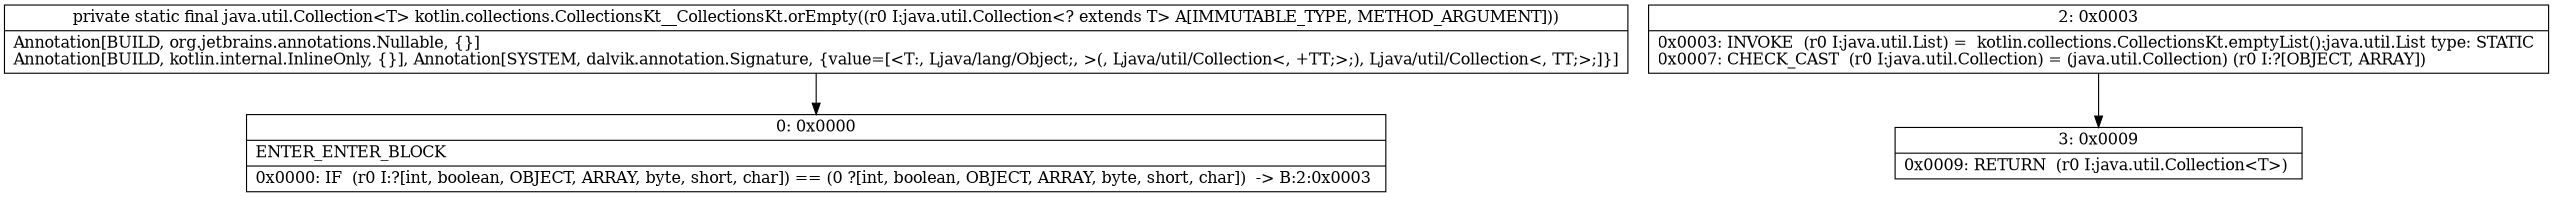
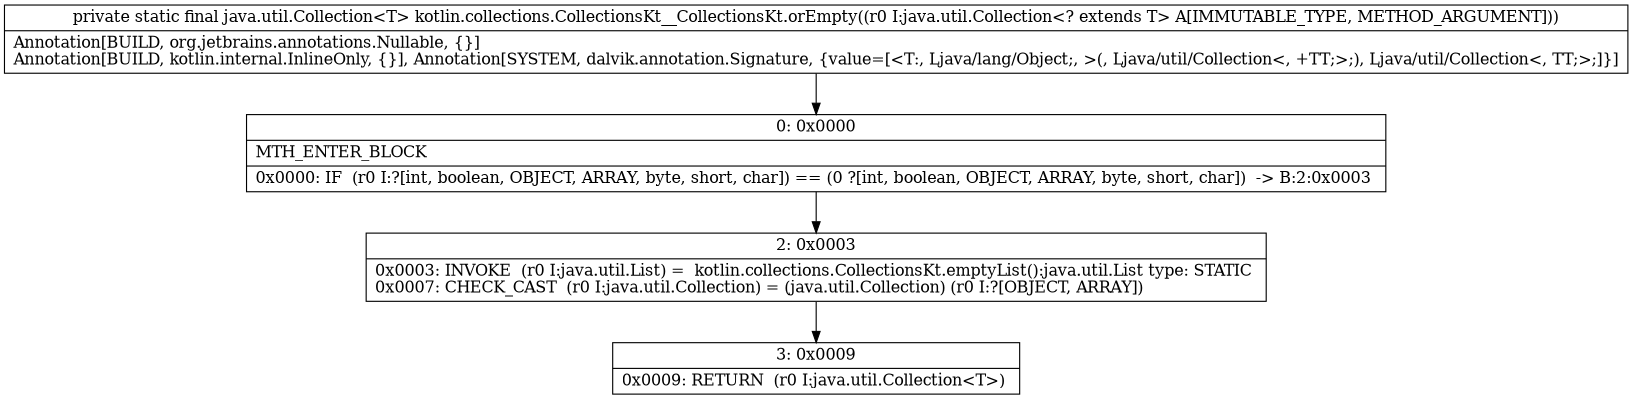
node "0: 0x0000": text "ENTER_ENTER_BLOCK" -> "MTH_ENTER_BLOCK"
edge "0: 0x0000" -> "2: 0x0003": added
